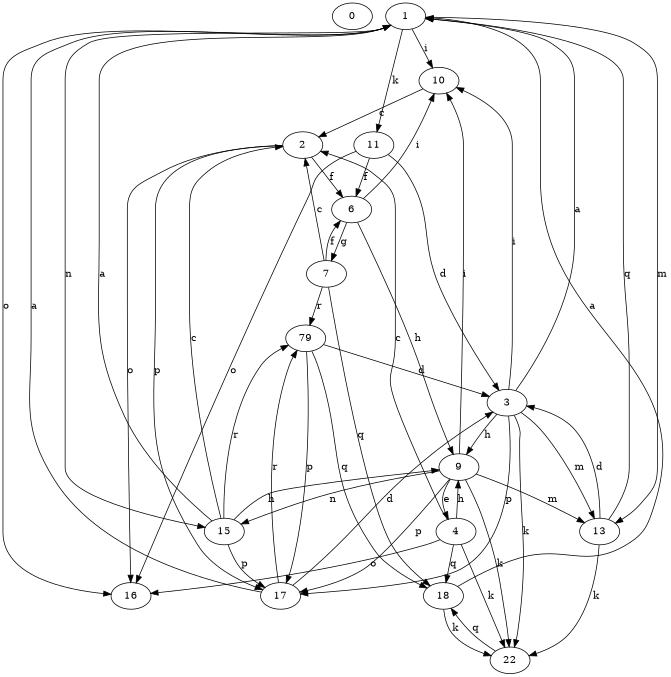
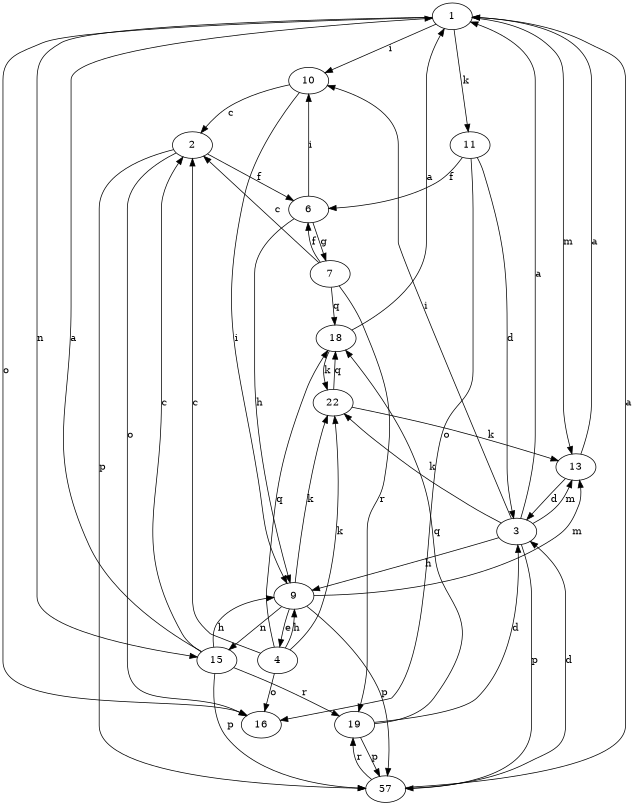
node "0": removed
edge "13" -> "1": label "q" -> "a"
edge "9" -> "10": reversed
node "79": label "79" -> "19"
node "17": label "17" -> "57"
edge "13" -> "22": reversed
